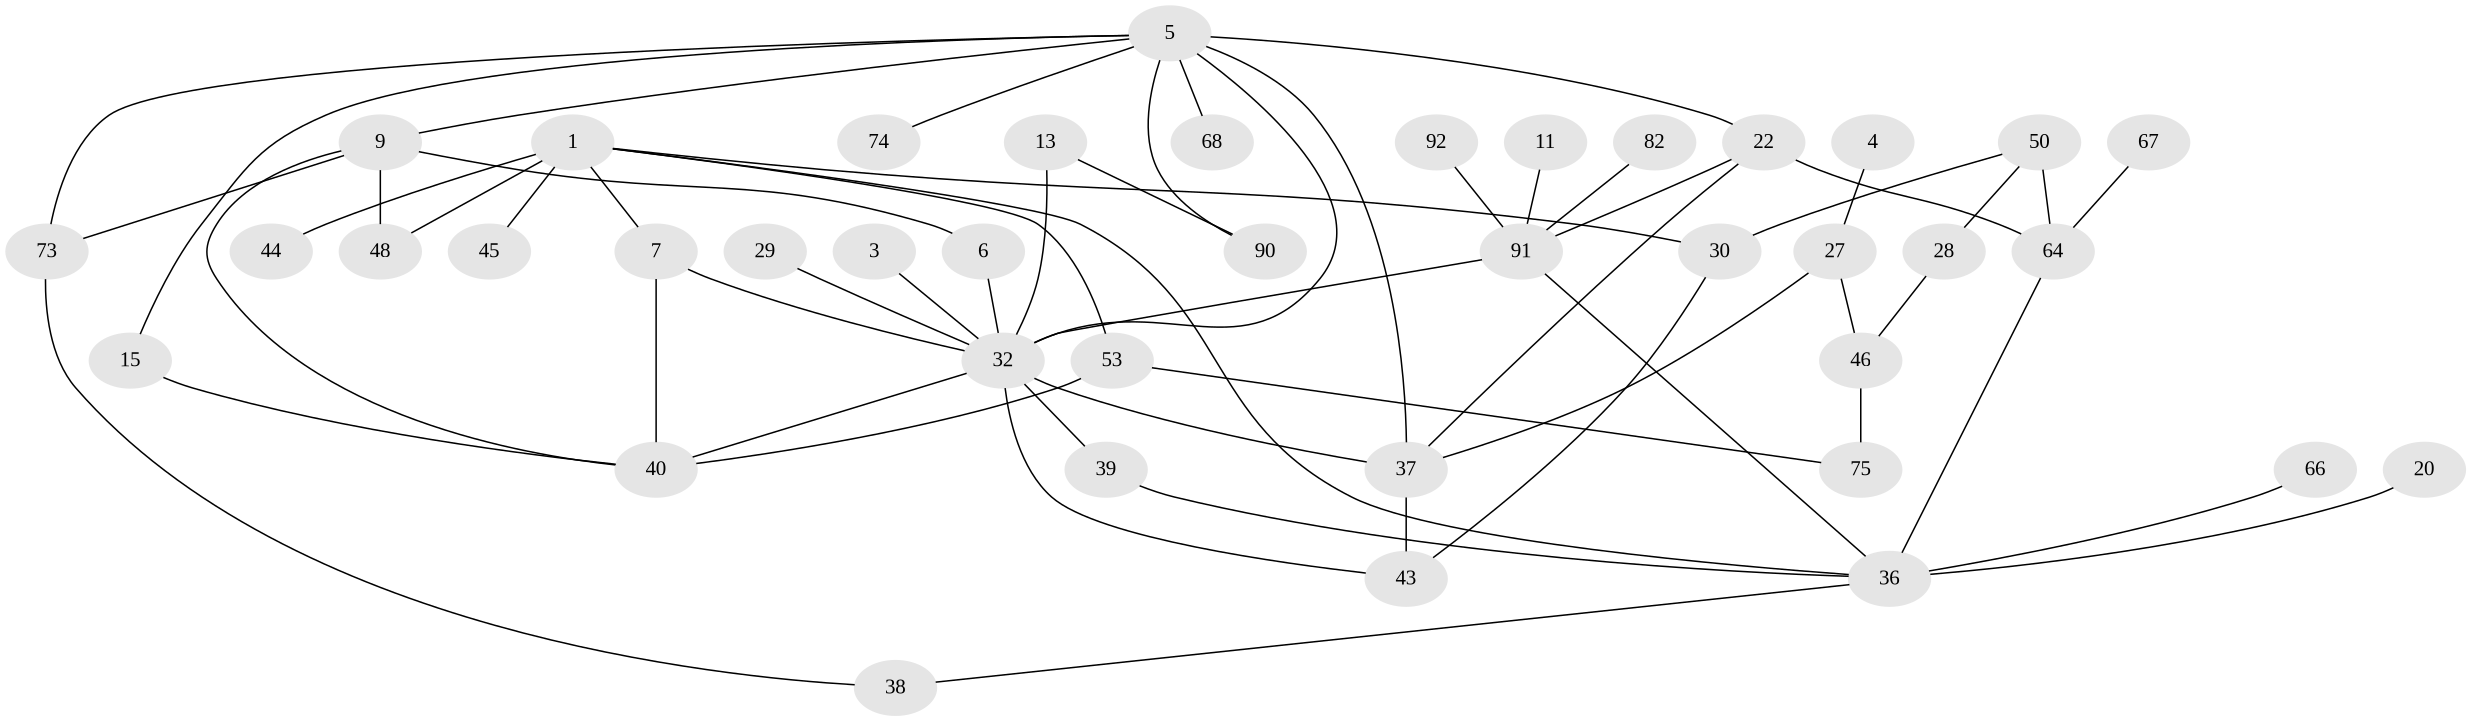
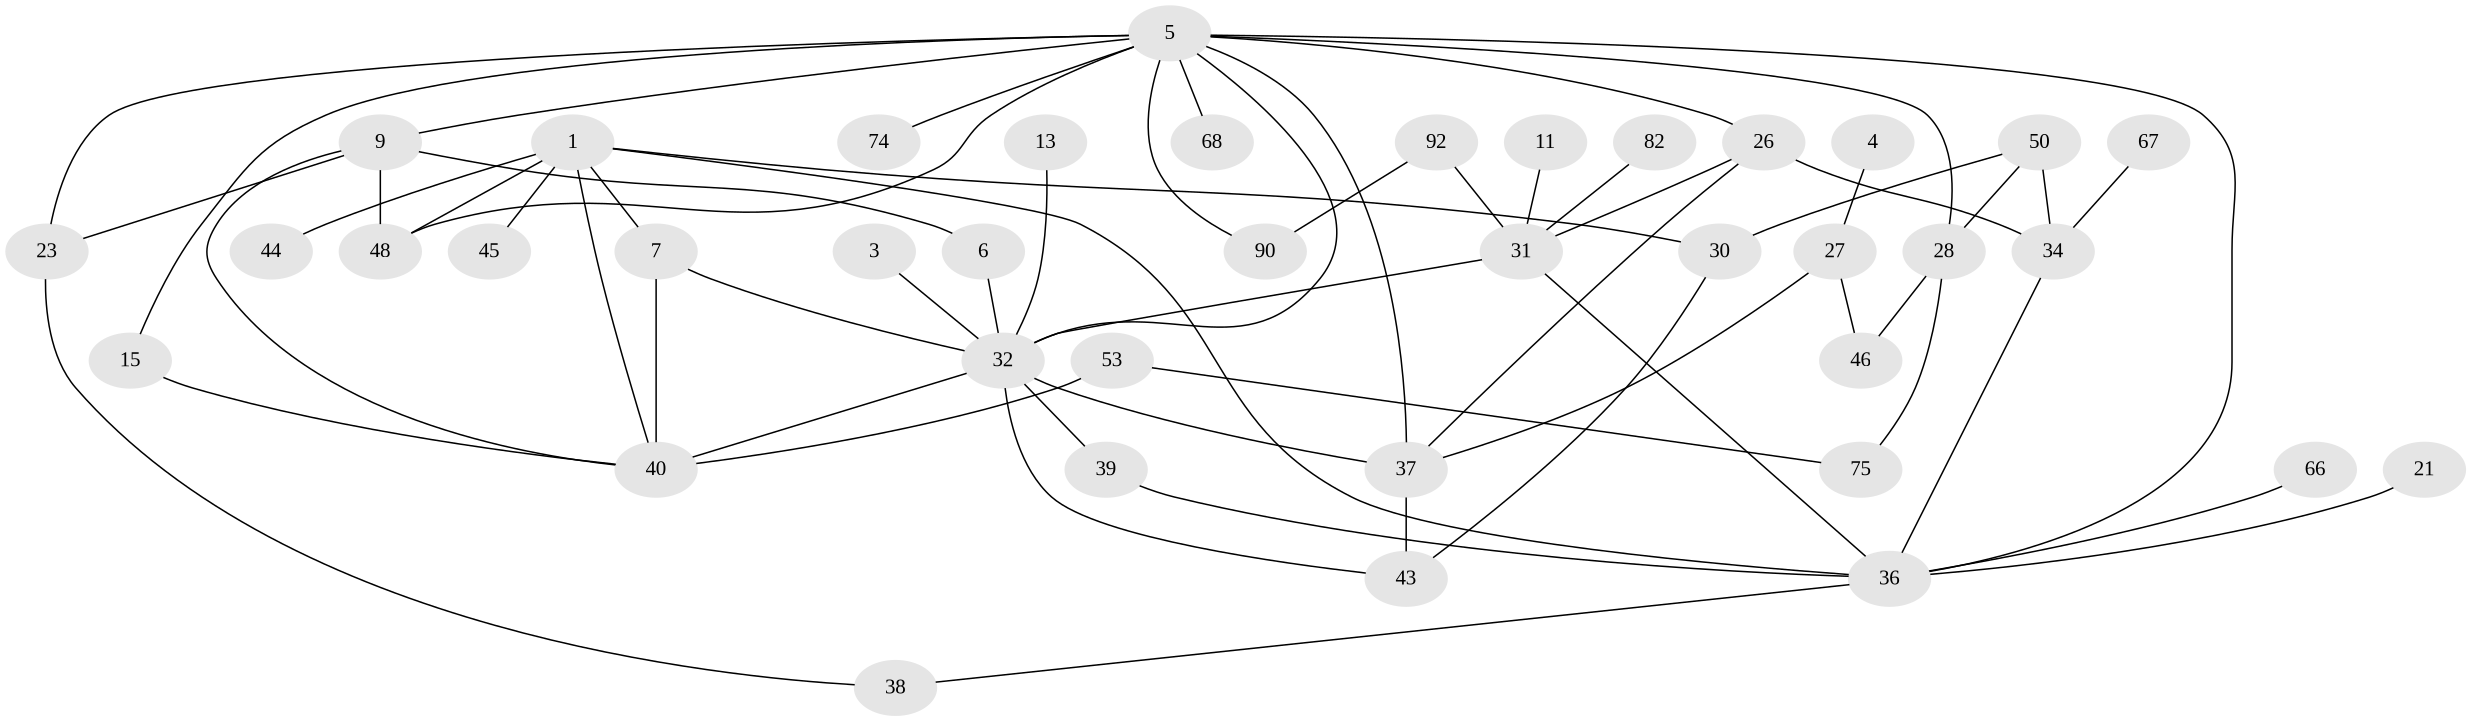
edge "5" -- "28": added
edge "5" -- "36": added
node "22": label "22" -> "26"
edge "13" -- "90": now "92" -- "90"
edge "5" -- "48": added
edge "1" -- "53": now "1" -- "40"
node "73": label "73" -> "23"
node "29": removed
node "91": label "91" -> "31"
node "64": label "64" -> "34"
edge "46" -- "75": now "28" -- "75"
node "20": label "20" -> "21"
